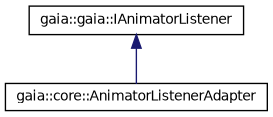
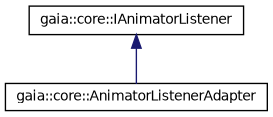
node "gaia::gaia::IAnimatorListener": label "gaia::gaia::IAnimatorListener" -> "gaia::core::IAnimatorListener"
